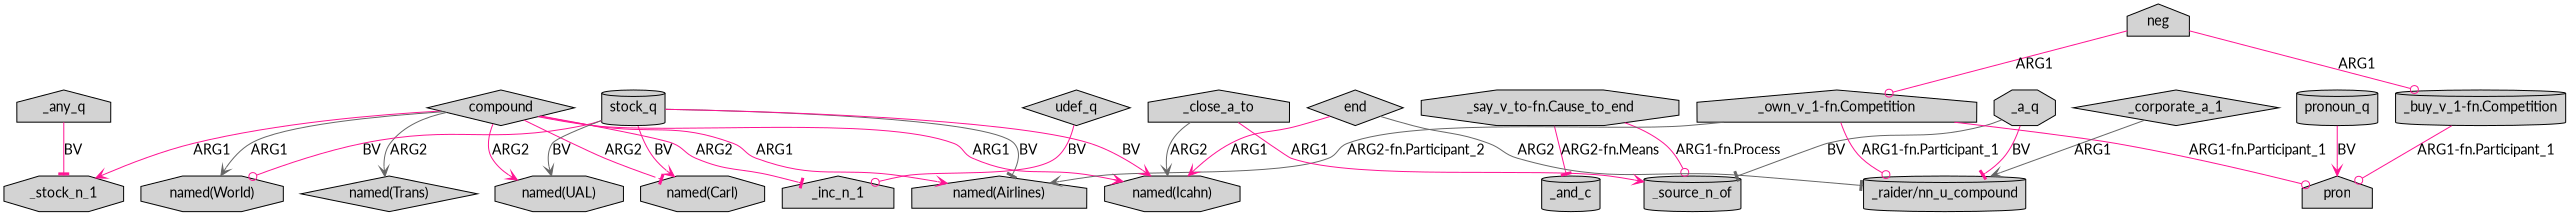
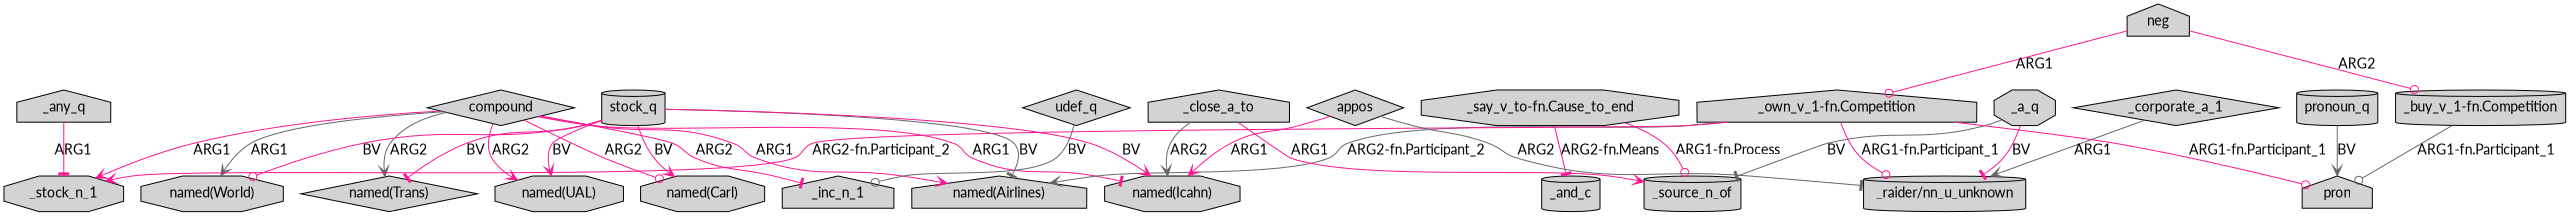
edge "neg" -> "_buy_v_1-fn.Competition": label "ARG1" -> "ARG2"
node "end": label "end" -> "appos"
edge "compound" -> "named(Icahn)": arrowhead vee -> tee
edge "_own_v_1-fn.Competition" -> "_stock_n_1": added, label "ARG2-fn.Participant_2"
edge "stock_q" -> "named(Trans)": added, label "BV"
edge "stock_q" -> "named(UAL)": color gray40 -> deeppink
edge "pronoun_q" -> "pron": color deeppink -> gray40
edge "_any_q" -> "_stock_n_1": label "BV" -> "ARG1"
edge "compound" -> "named(Carl)": arrowhead tee -> odot
edge "_buy_v_1-fn.Competition" -> "pron": color deeppink -> gray40
edge "udef_q" -> "_inc_n_1": color deeppink -> gray40
node "_raider/nn_u_compound": label "_raider/nn_u_compound" -> "_raider/nn_u_unknown"
